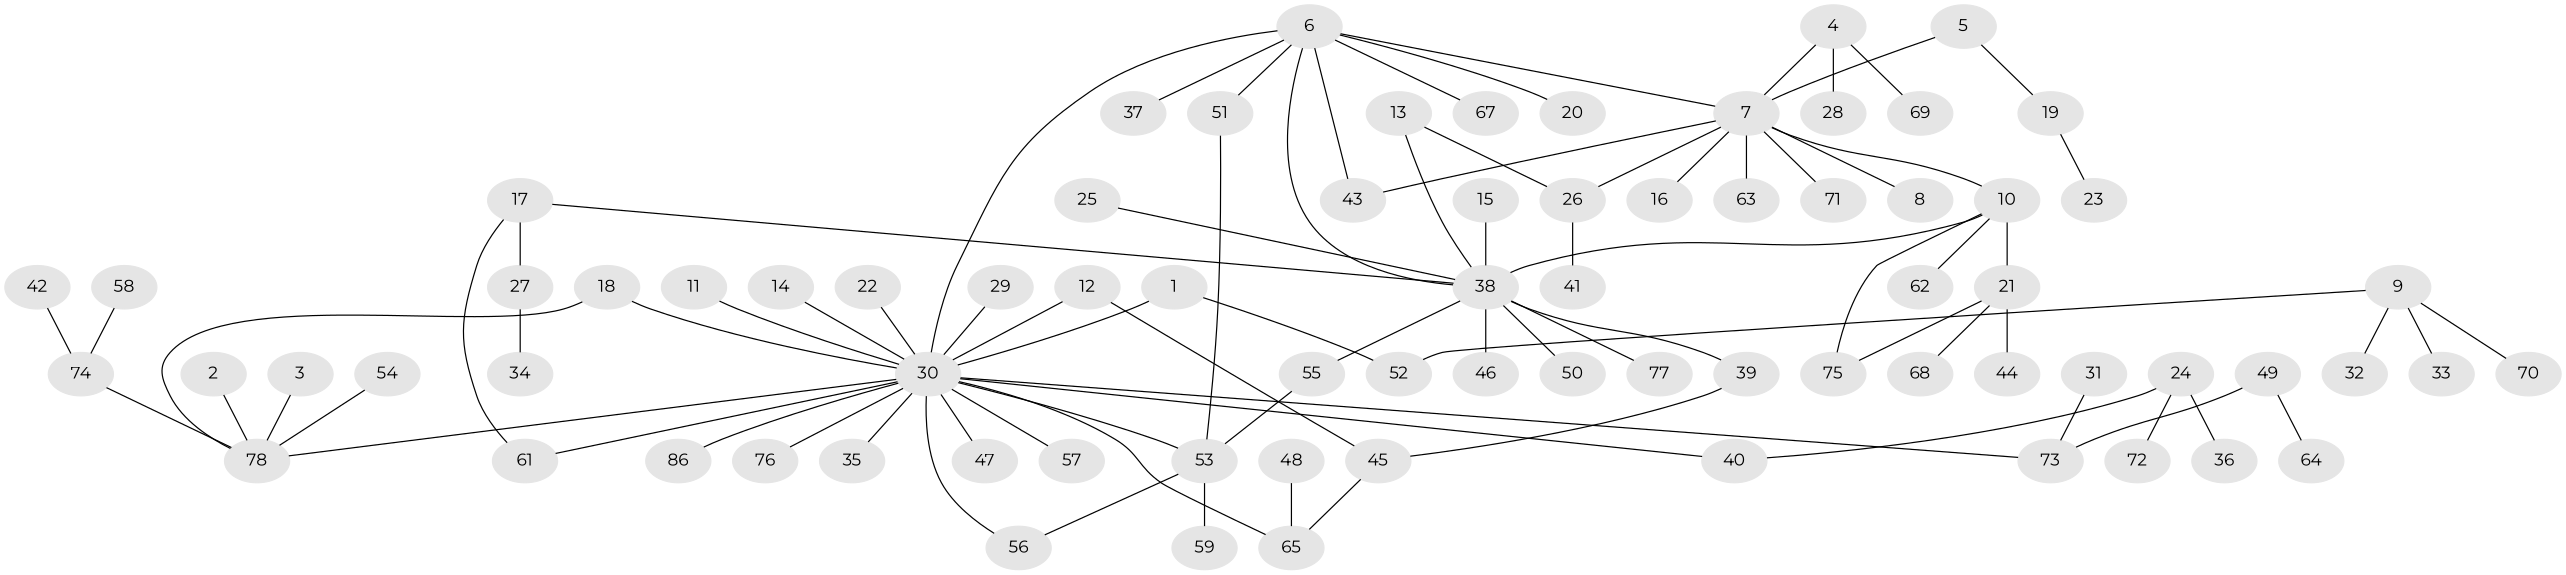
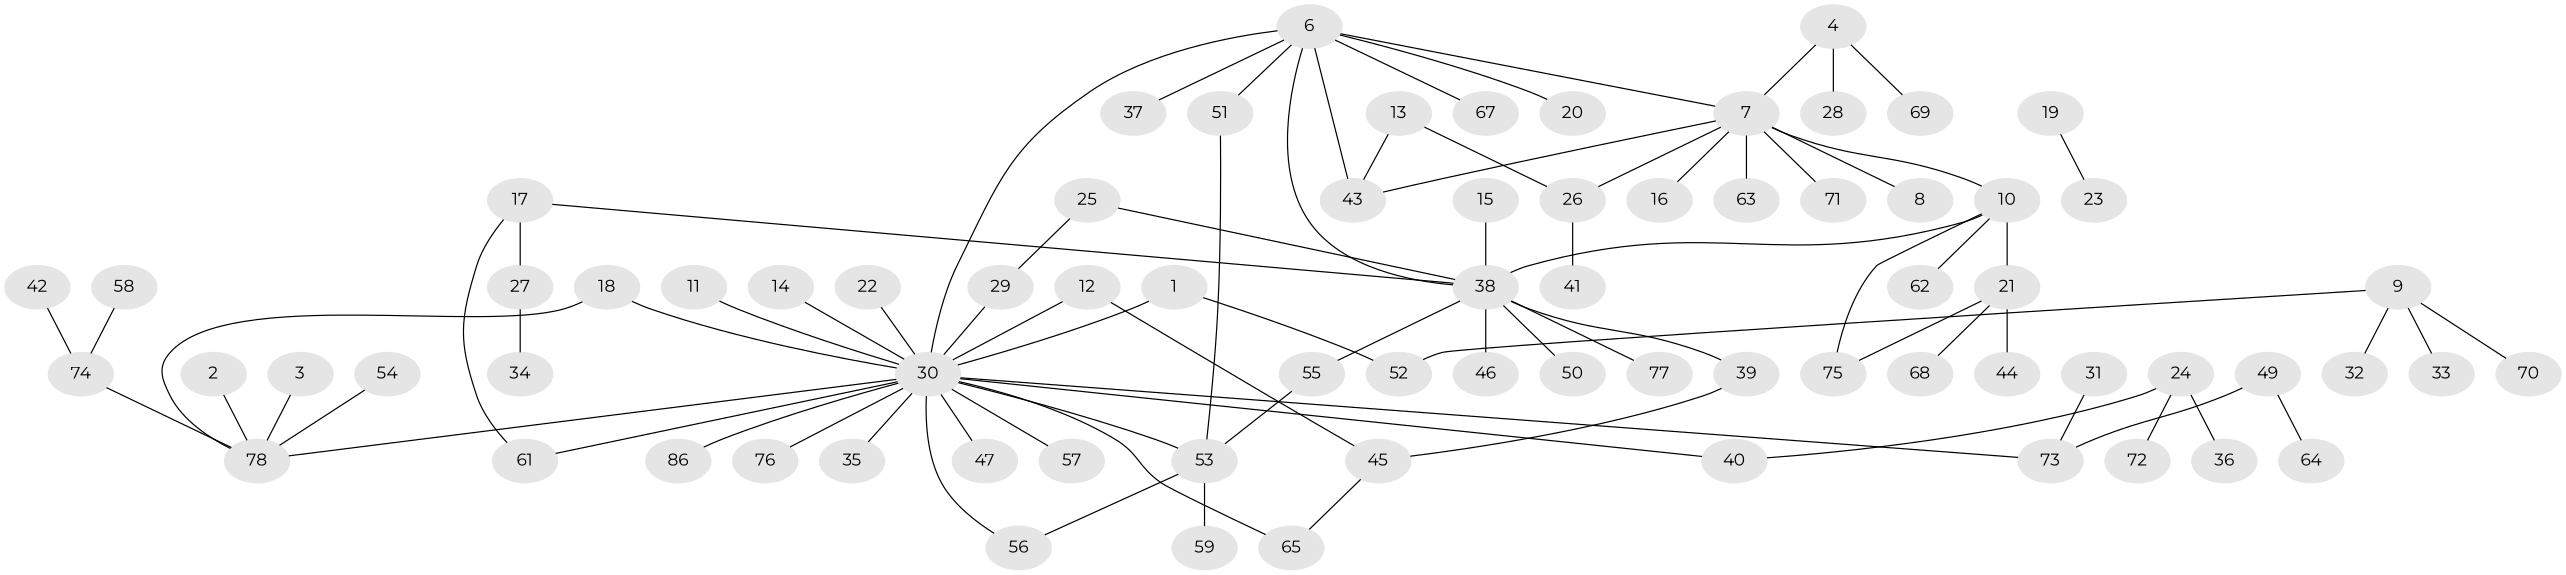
node "5": removed
edge "13" -- "38": now "13" -- "43"
edge "25" -- "29": added
node "48": removed
